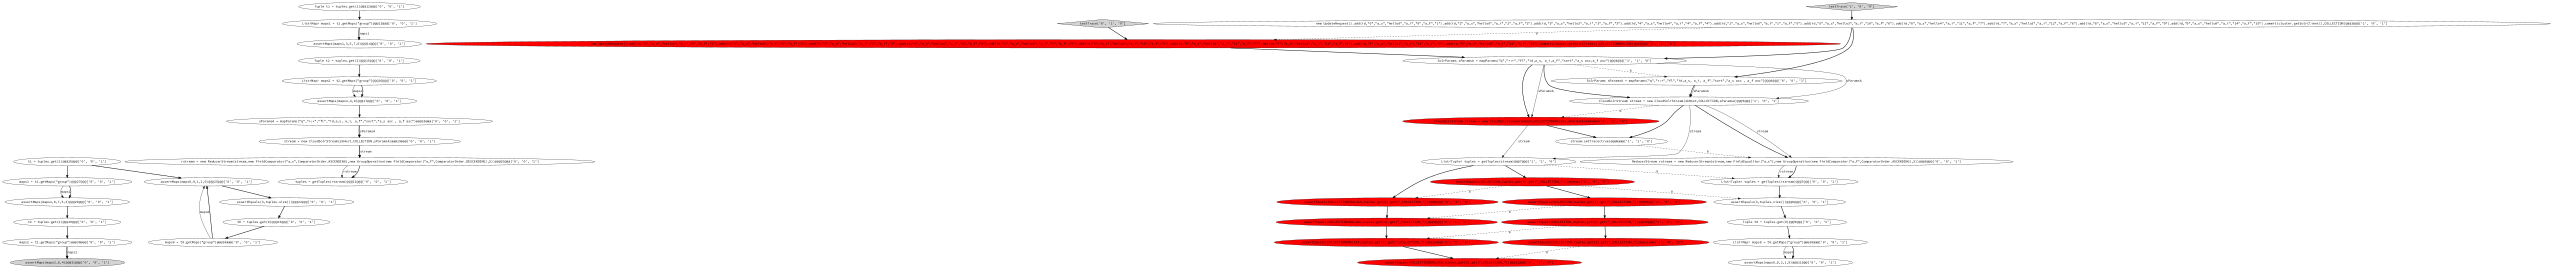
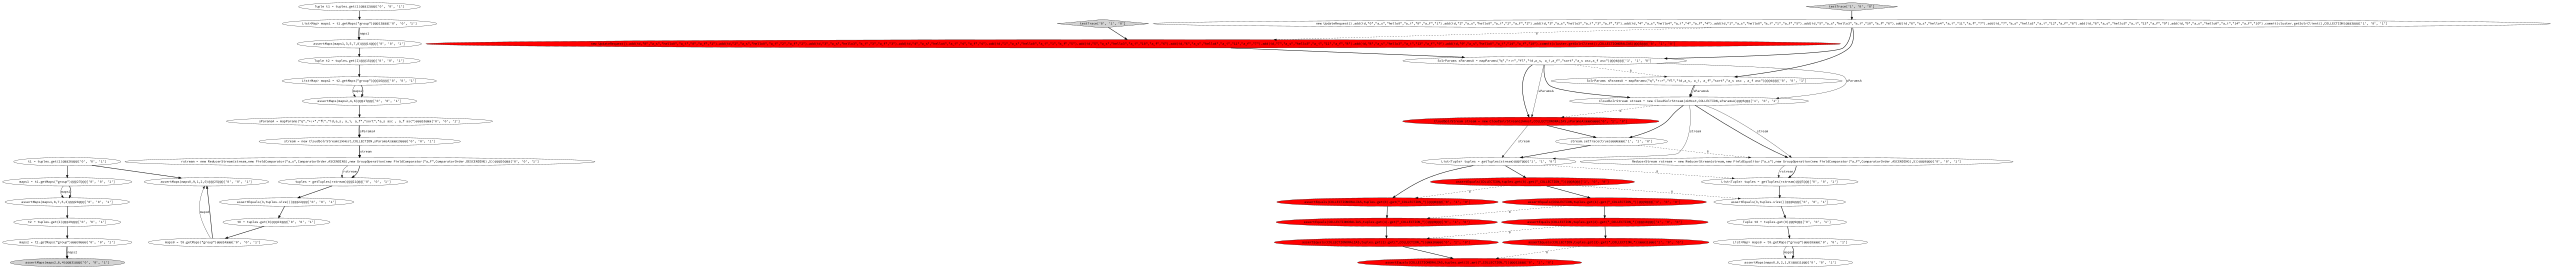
edge "assertMaps(maps1,3,5,7,8)@@@14@@@['0', '0', '1']" -> "Tuple t2 = tuples.get(2)@@@15@@@['0', '0', '1']": added
edge "stream.setTrace(true)@@@6@@@['1', '1', '0']" -> "List<Tuple> tuples = getTuples(stream)@@@7@@@['1', '1', '0']": added
edge "assertMaps(maps0,9,1,2,0)@@@25@@@['0', '0', '1']" -> "assertEquals(3,tuples.size())@@@22@@@['0', '0', '1']": now "tuples = getTuples(rstream)@@@21@@@['0', '0', '1']" -> "assertEquals(3,tuples.size())@@@22@@@['0', '0', '1']"
